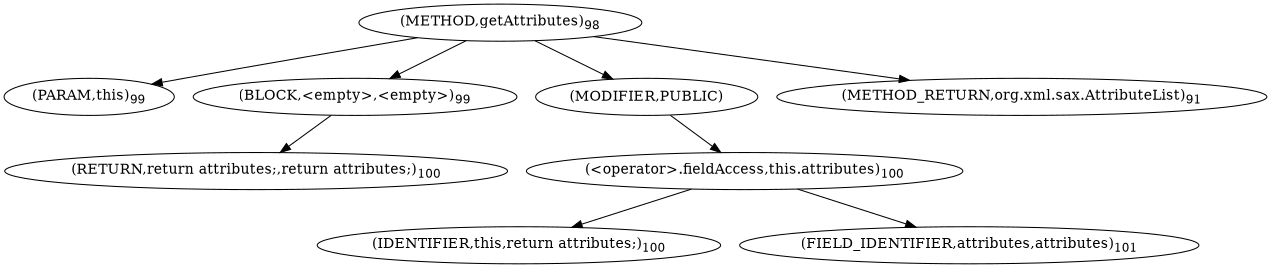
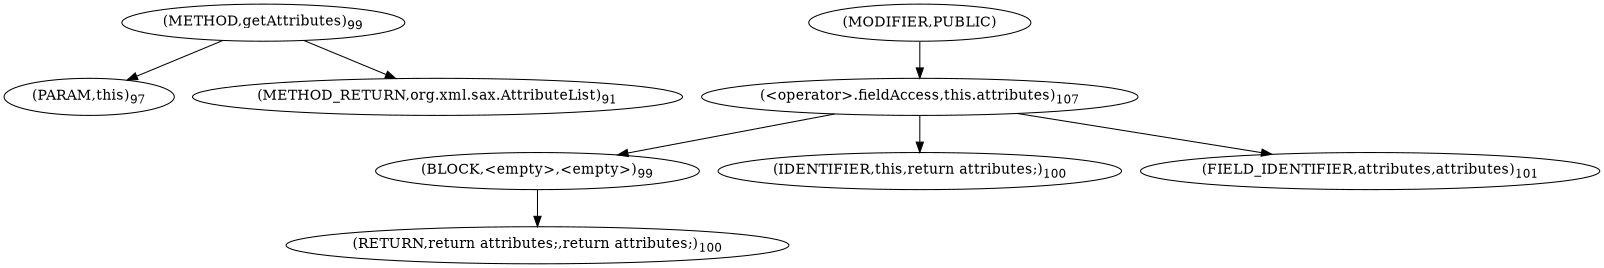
node "(METHOD,getAttributes)": text "98" -> "99"
edge "(METHOD,getAttributes)" -> "(BLOCK,<empty>,<empty>)": now "(<operator>.fieldAccess,this.attributes)" -> "(BLOCK,<empty>,<empty>)"
edge "(METHOD,getAttributes)" -> "(MODIFIER,PUBLIC)": removed
node "(PARAM,this)": text "99" -> "97"
node "(<operator>.fieldAccess,this.attributes)": text "100" -> "107"
